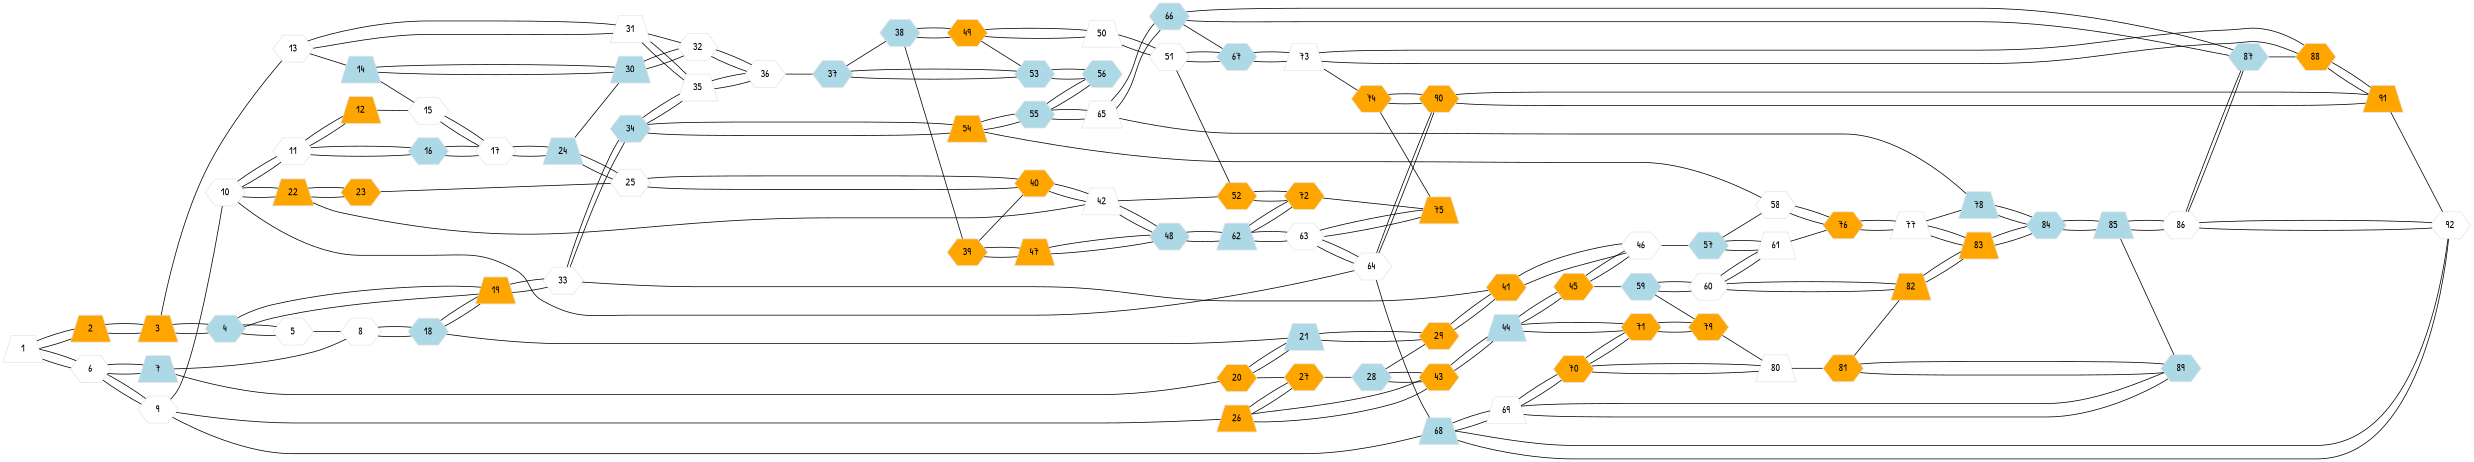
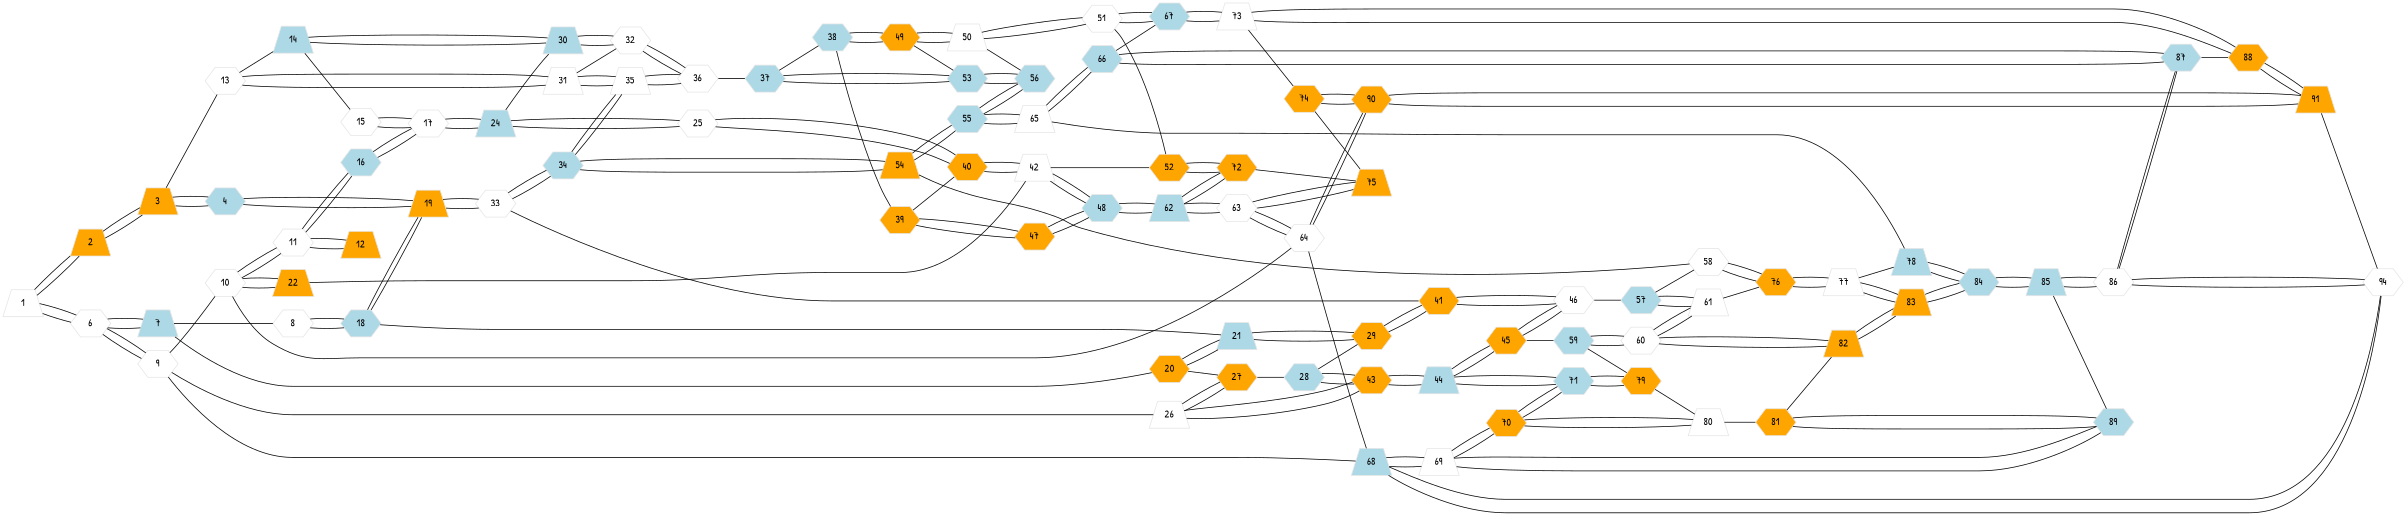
edge "50" -- "56": added
edge "12" -- "15": removed
node "23": removed
node "92": label "92" -> "94"
node "47": shape trapezium -> hexagon
node "71": fillcolor orange -> lightblue
node "5": removed
node "26": fillcolor orange -> white
